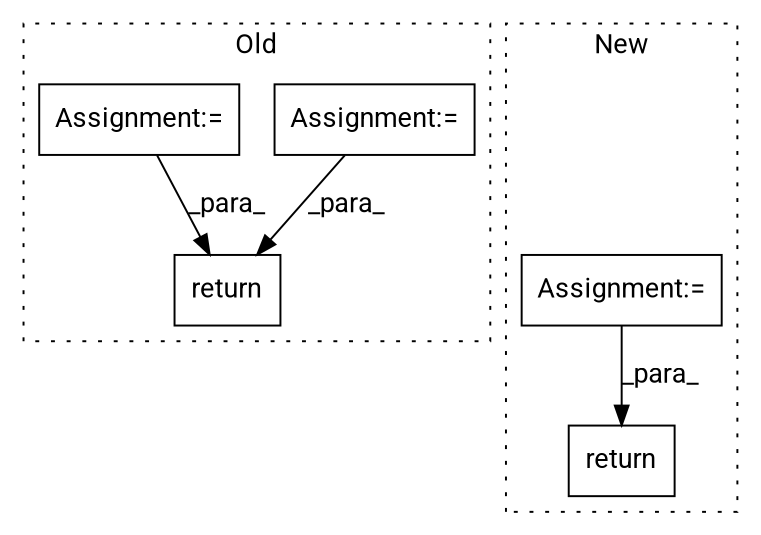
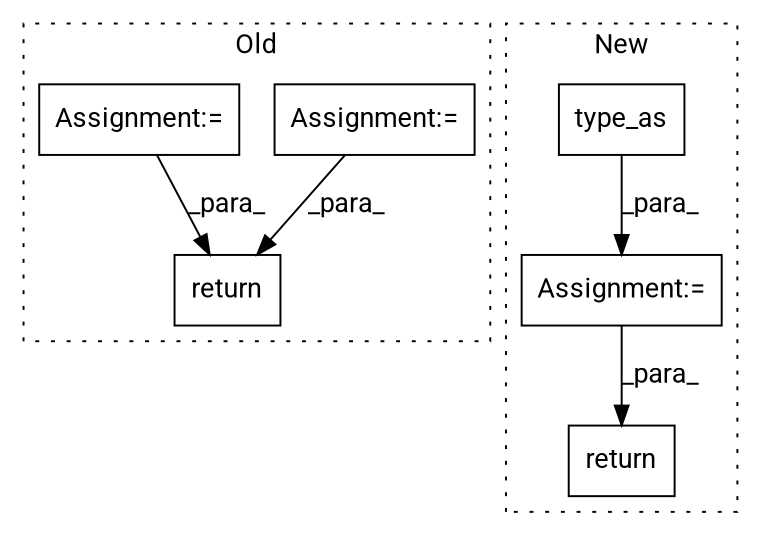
node "type_as": added
